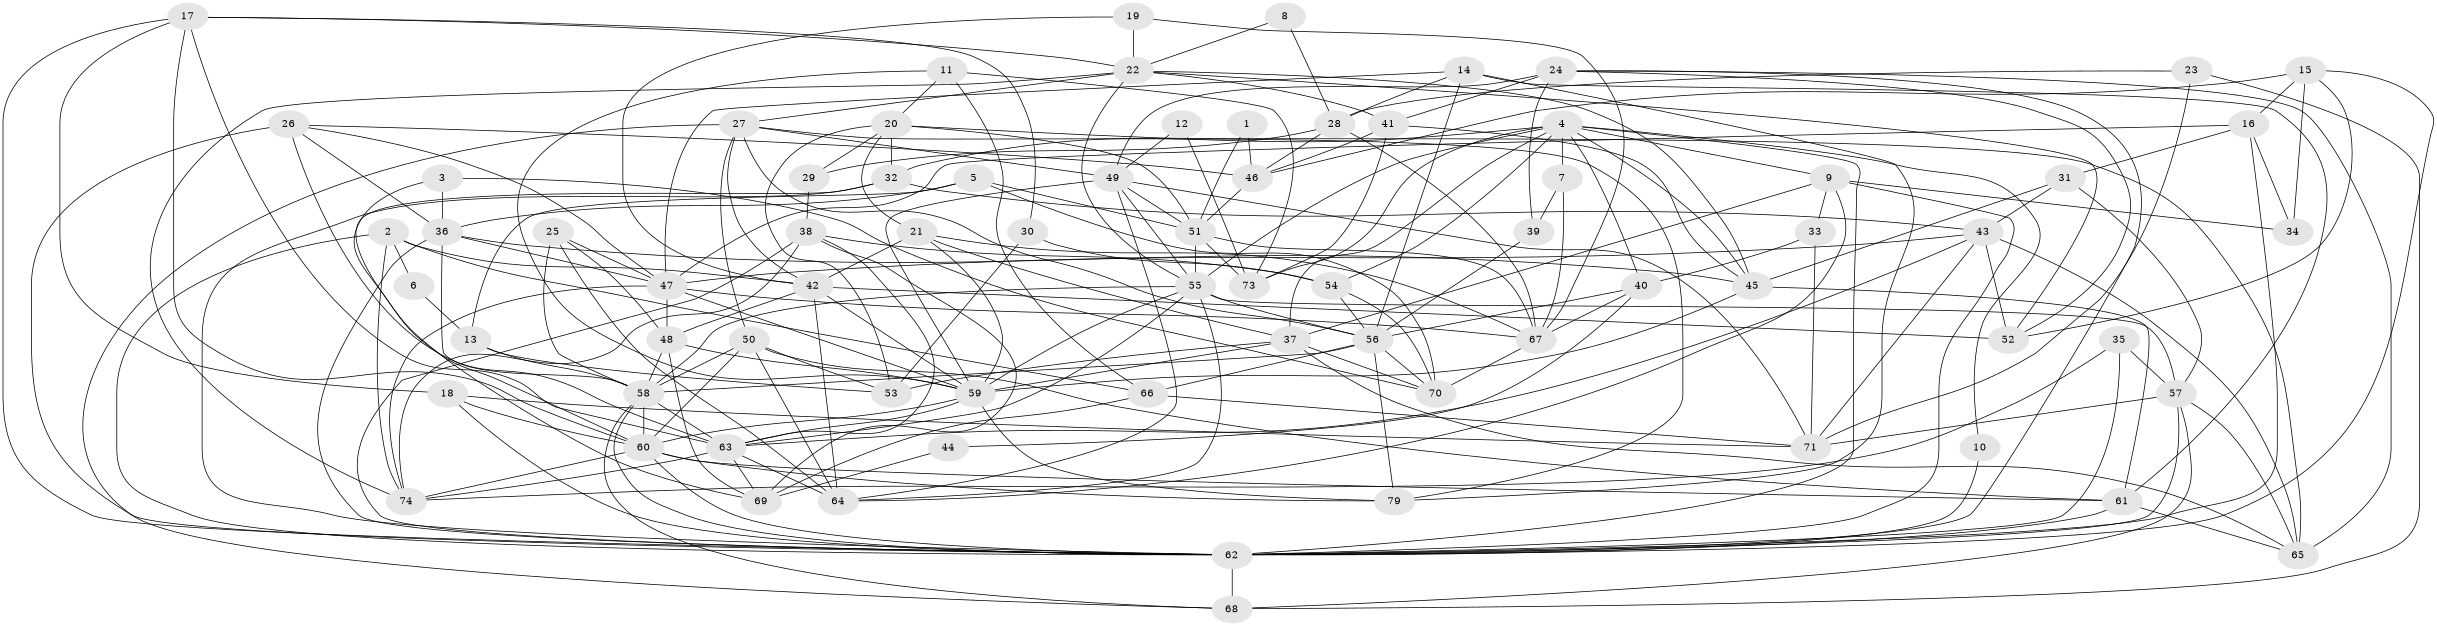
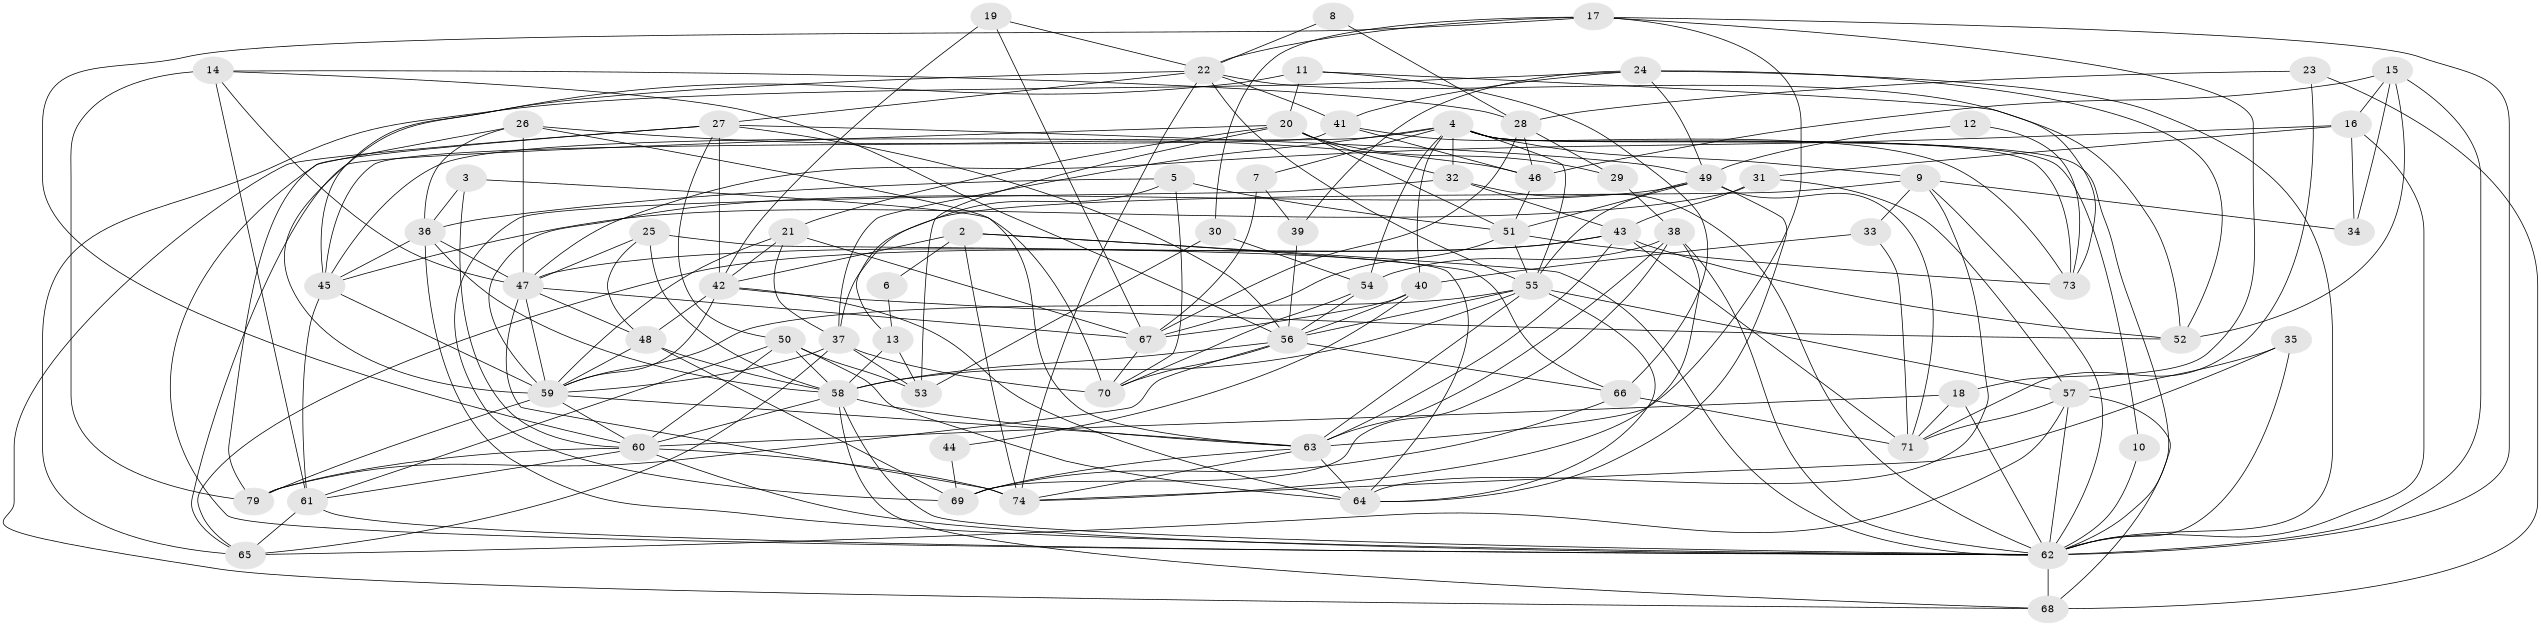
node "1": removed
